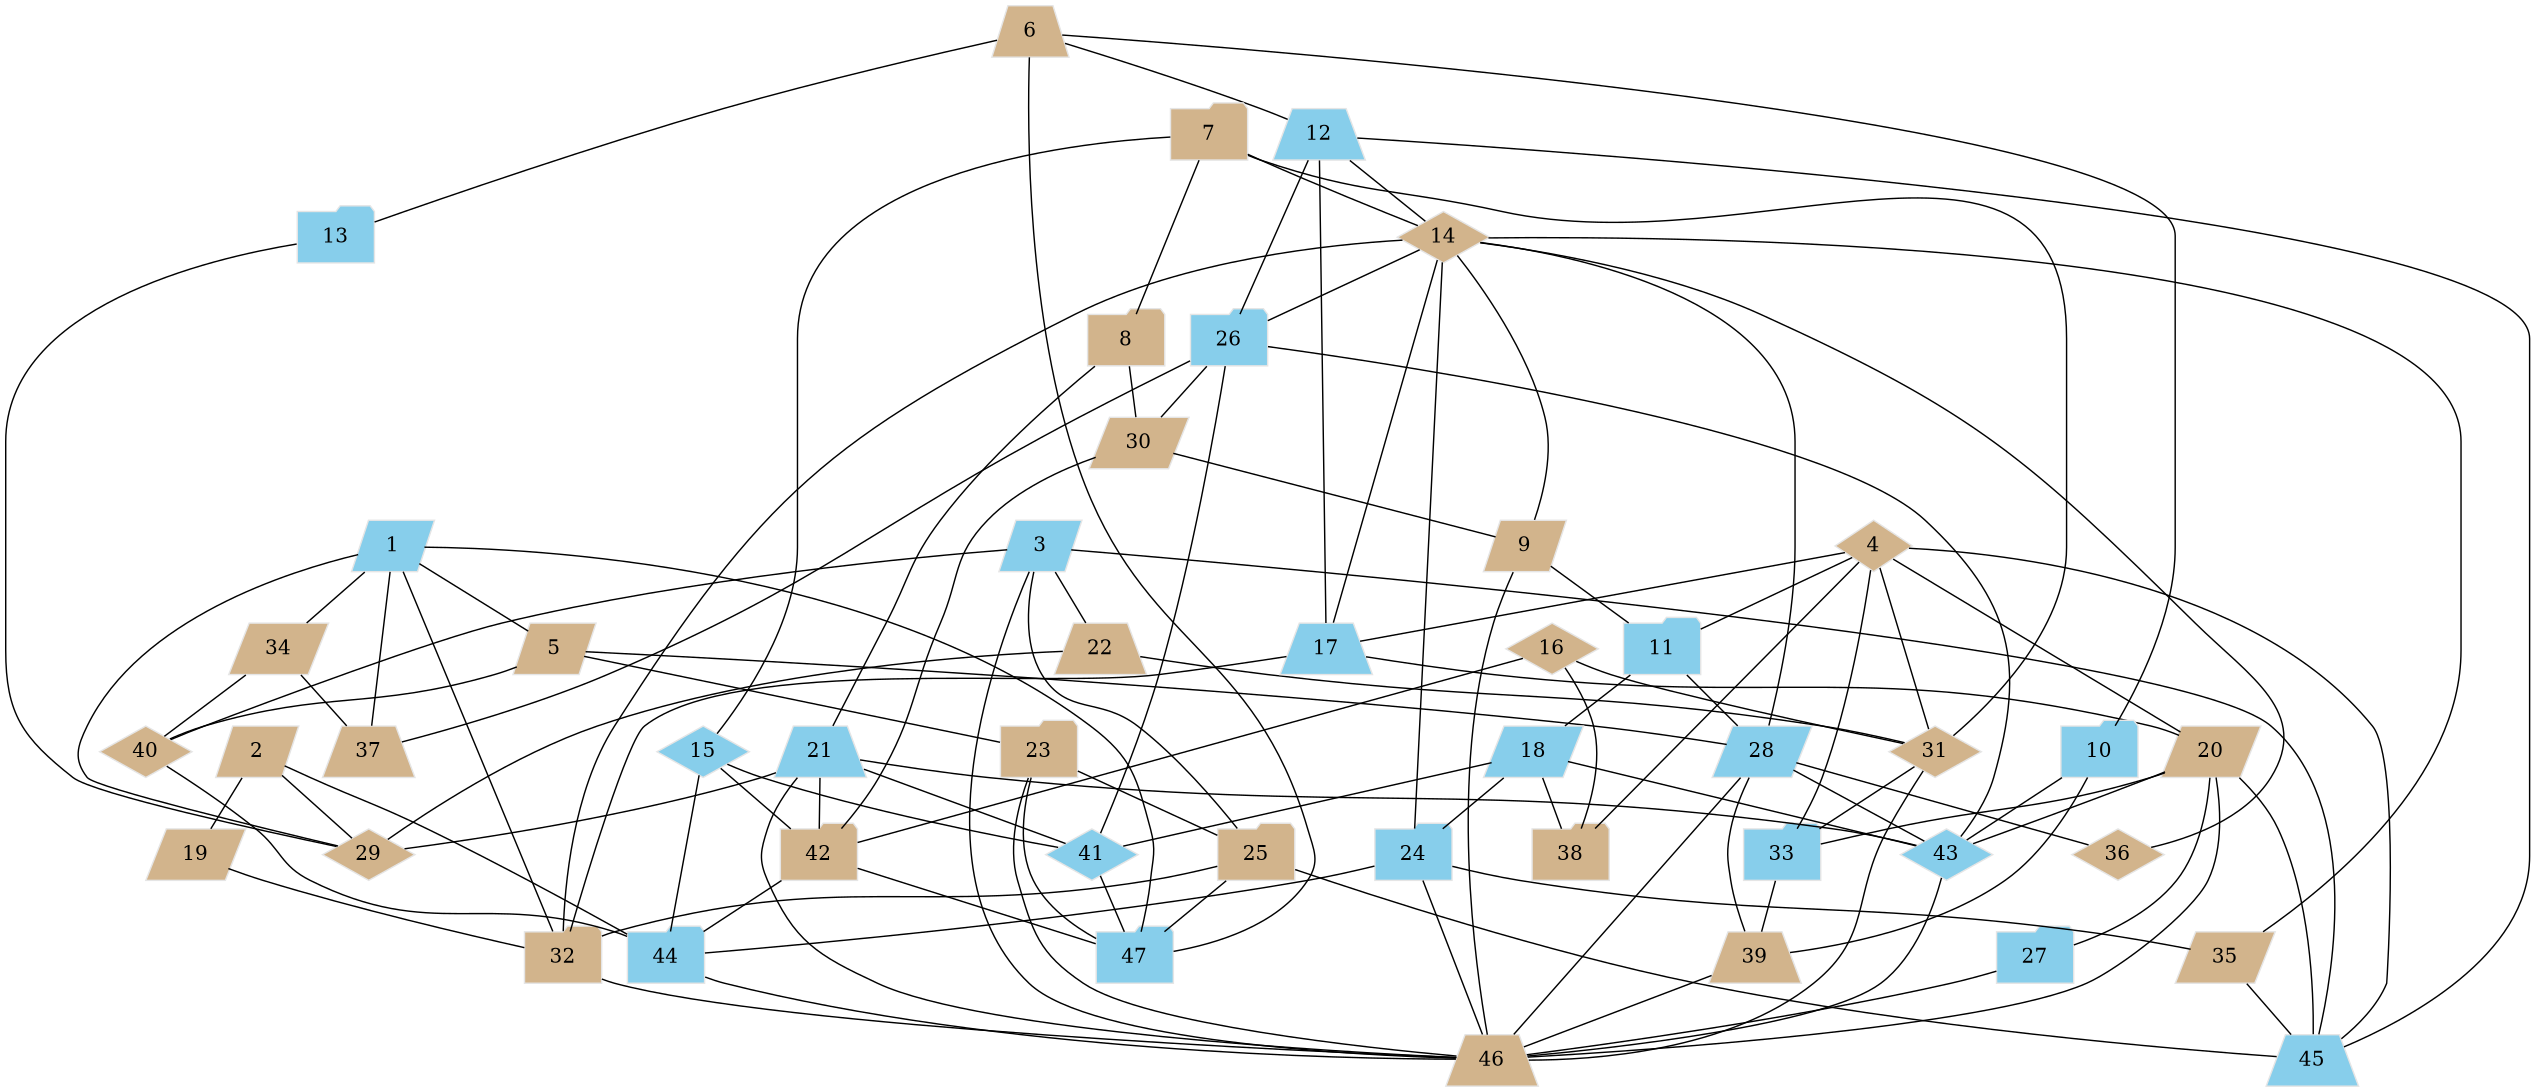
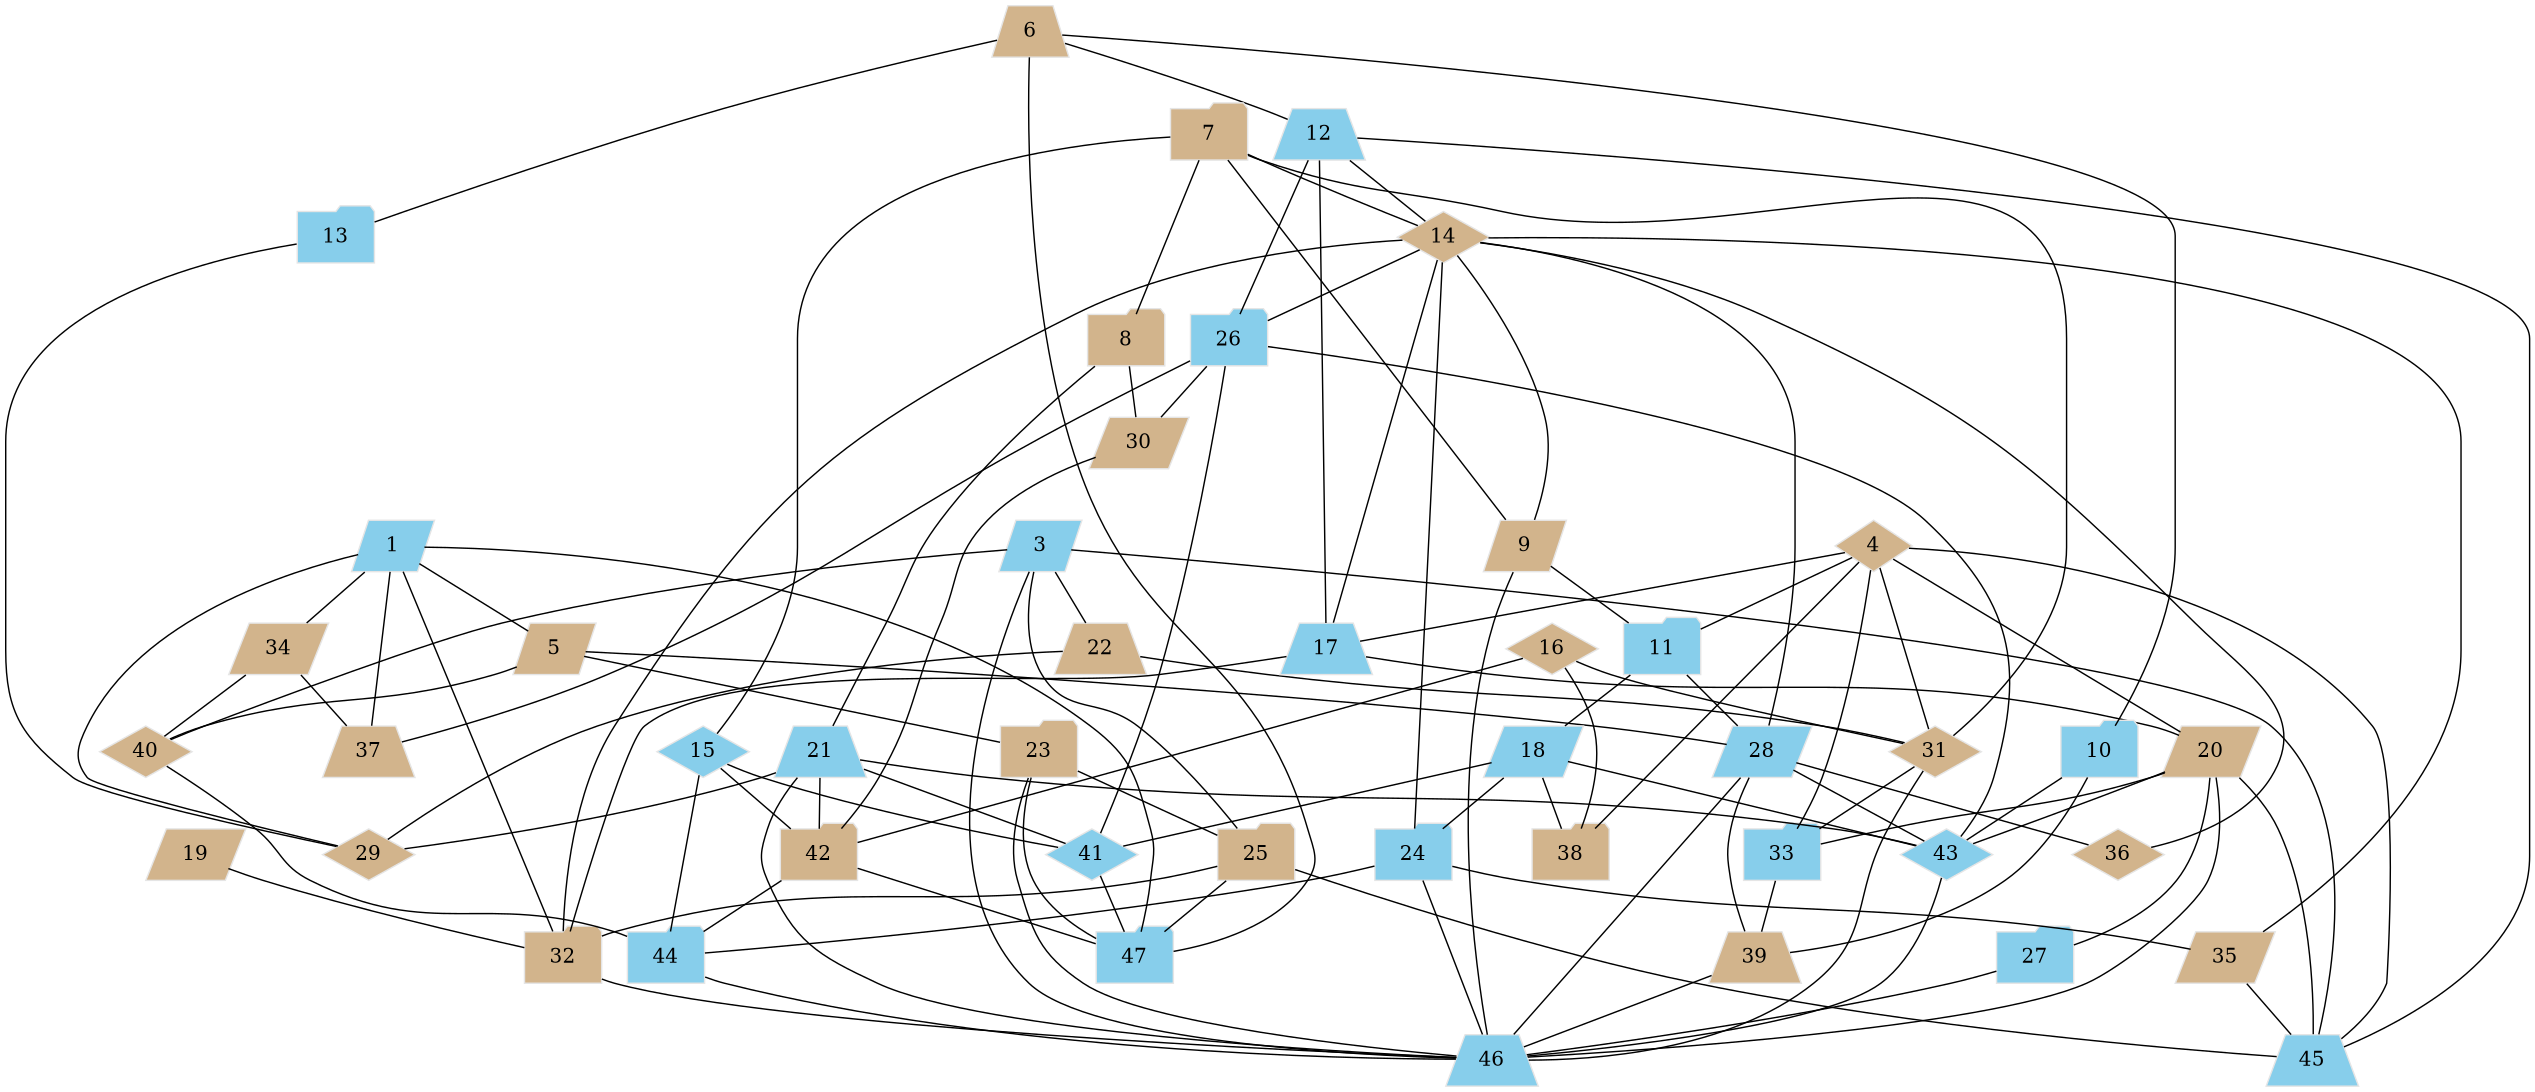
edge "30" -- "9": now "7" -- "9"
node "2": removed
node "46": fillcolor tan -> skyblue
